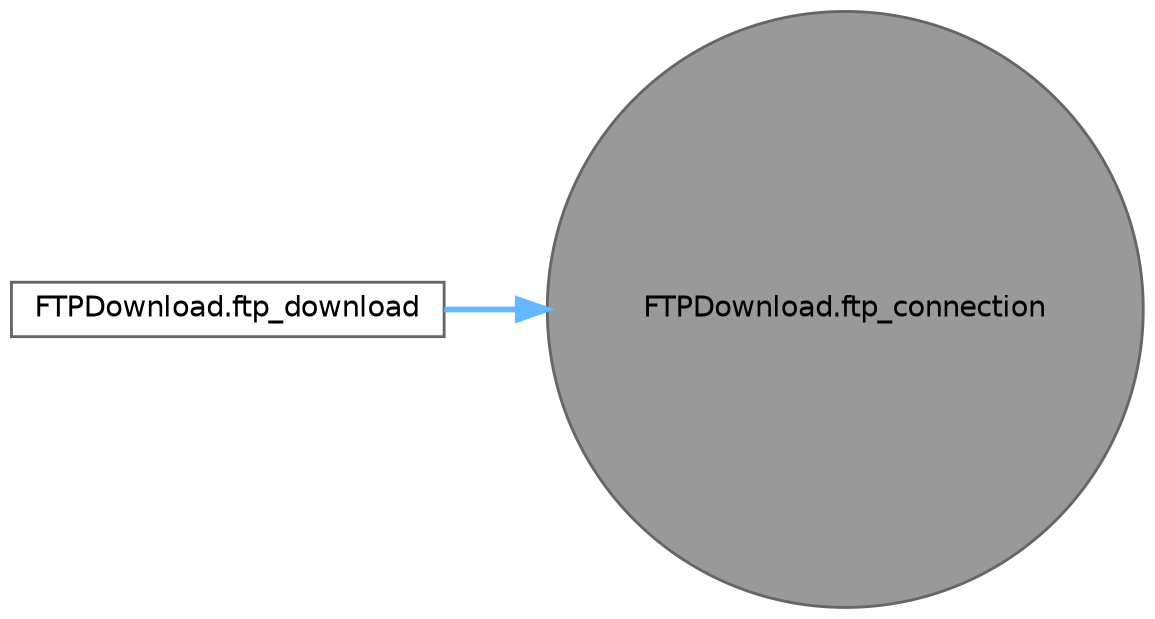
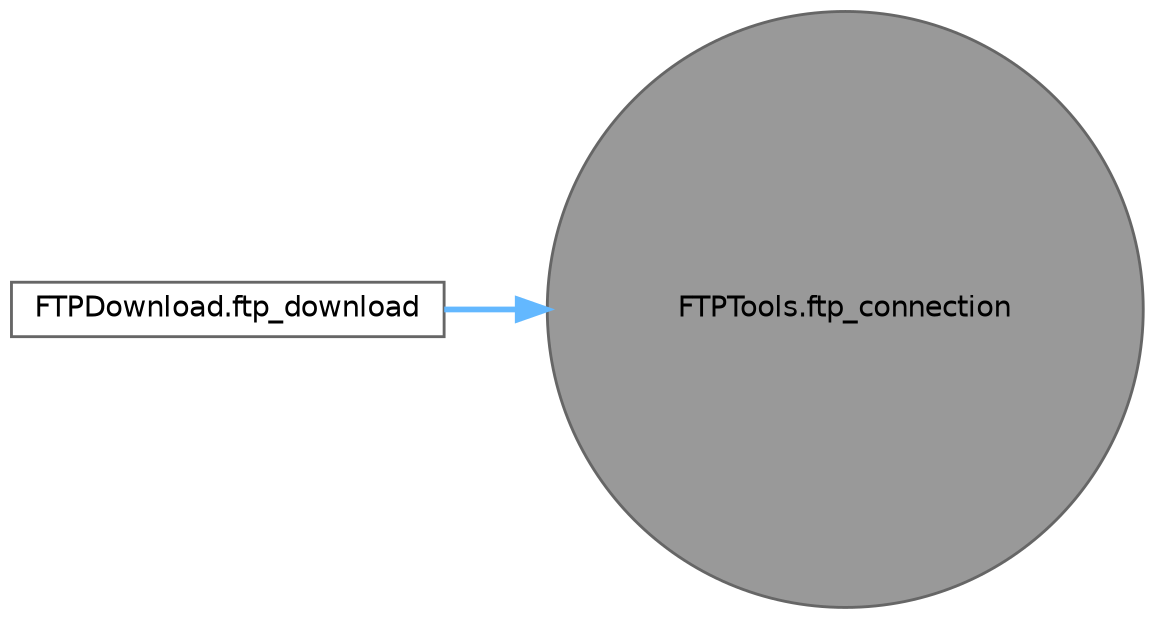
node "FTPDownload.ftp_connection": label "FTPDownload.ftp_connection" -> "FTPTools.ftp_connection"
